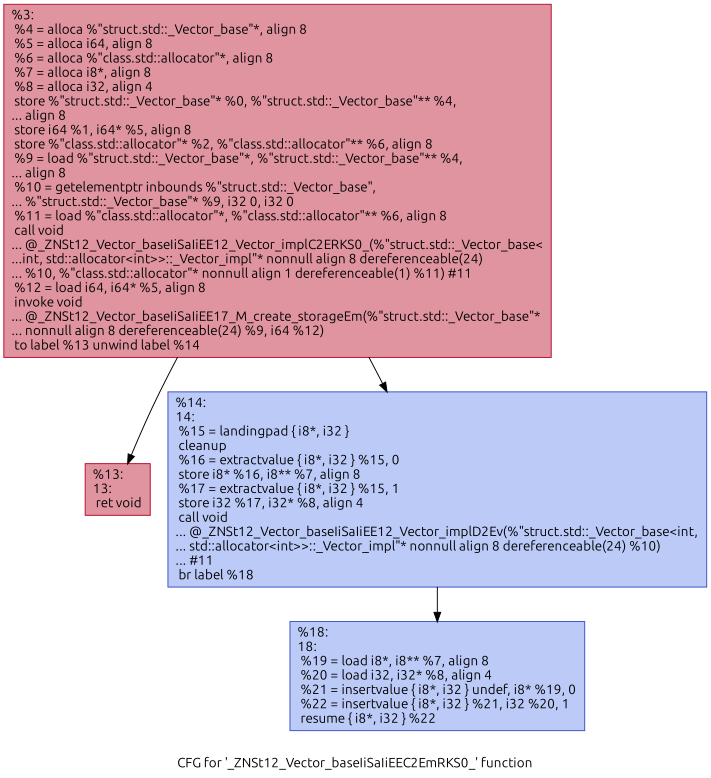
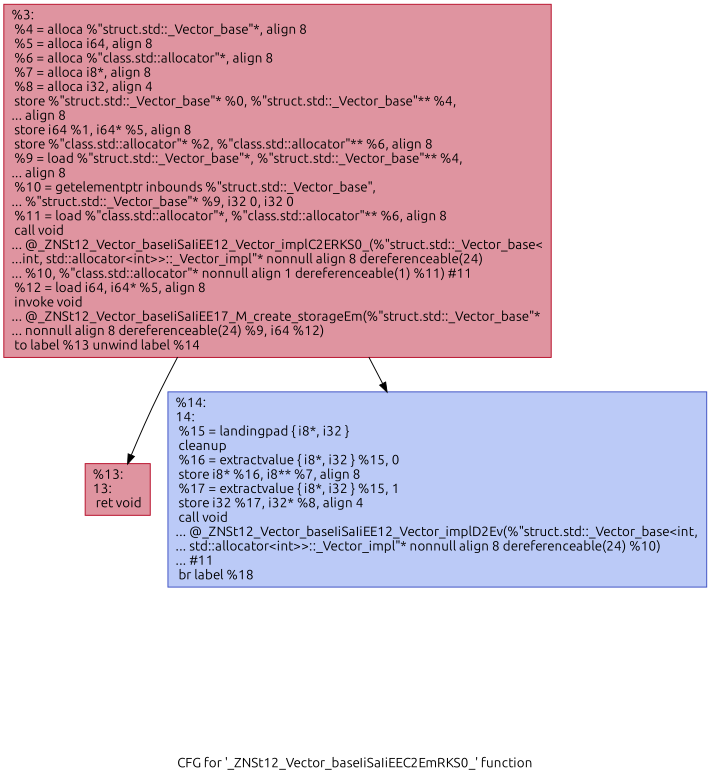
node "%18:": removed
